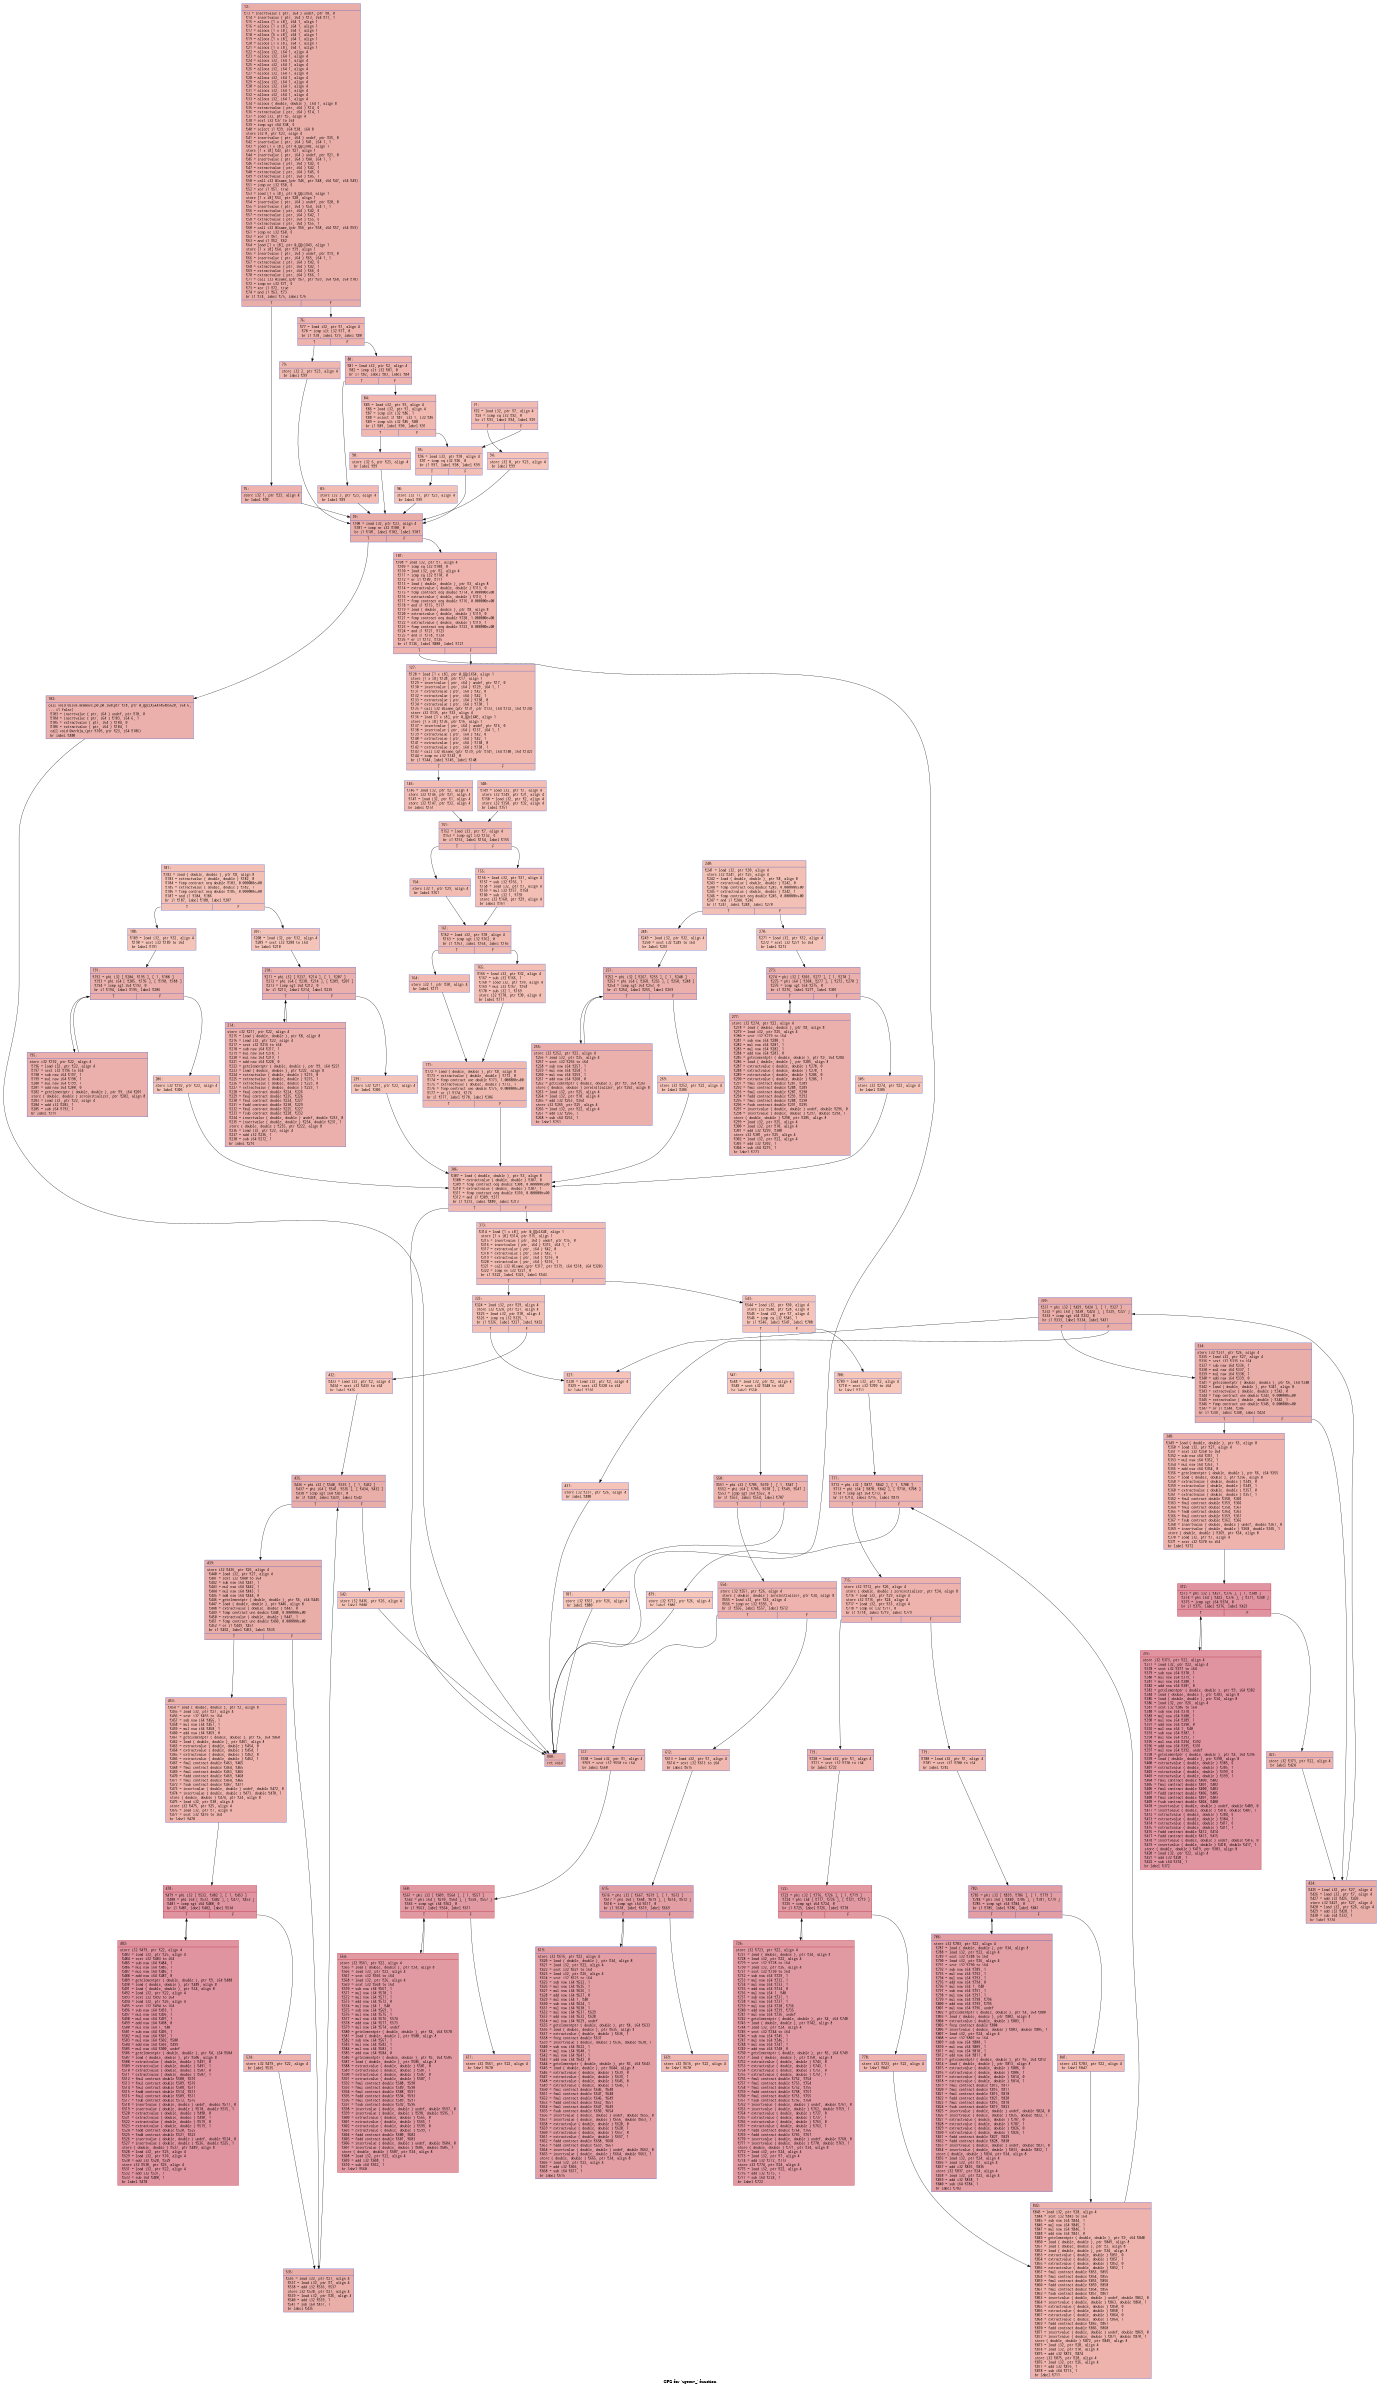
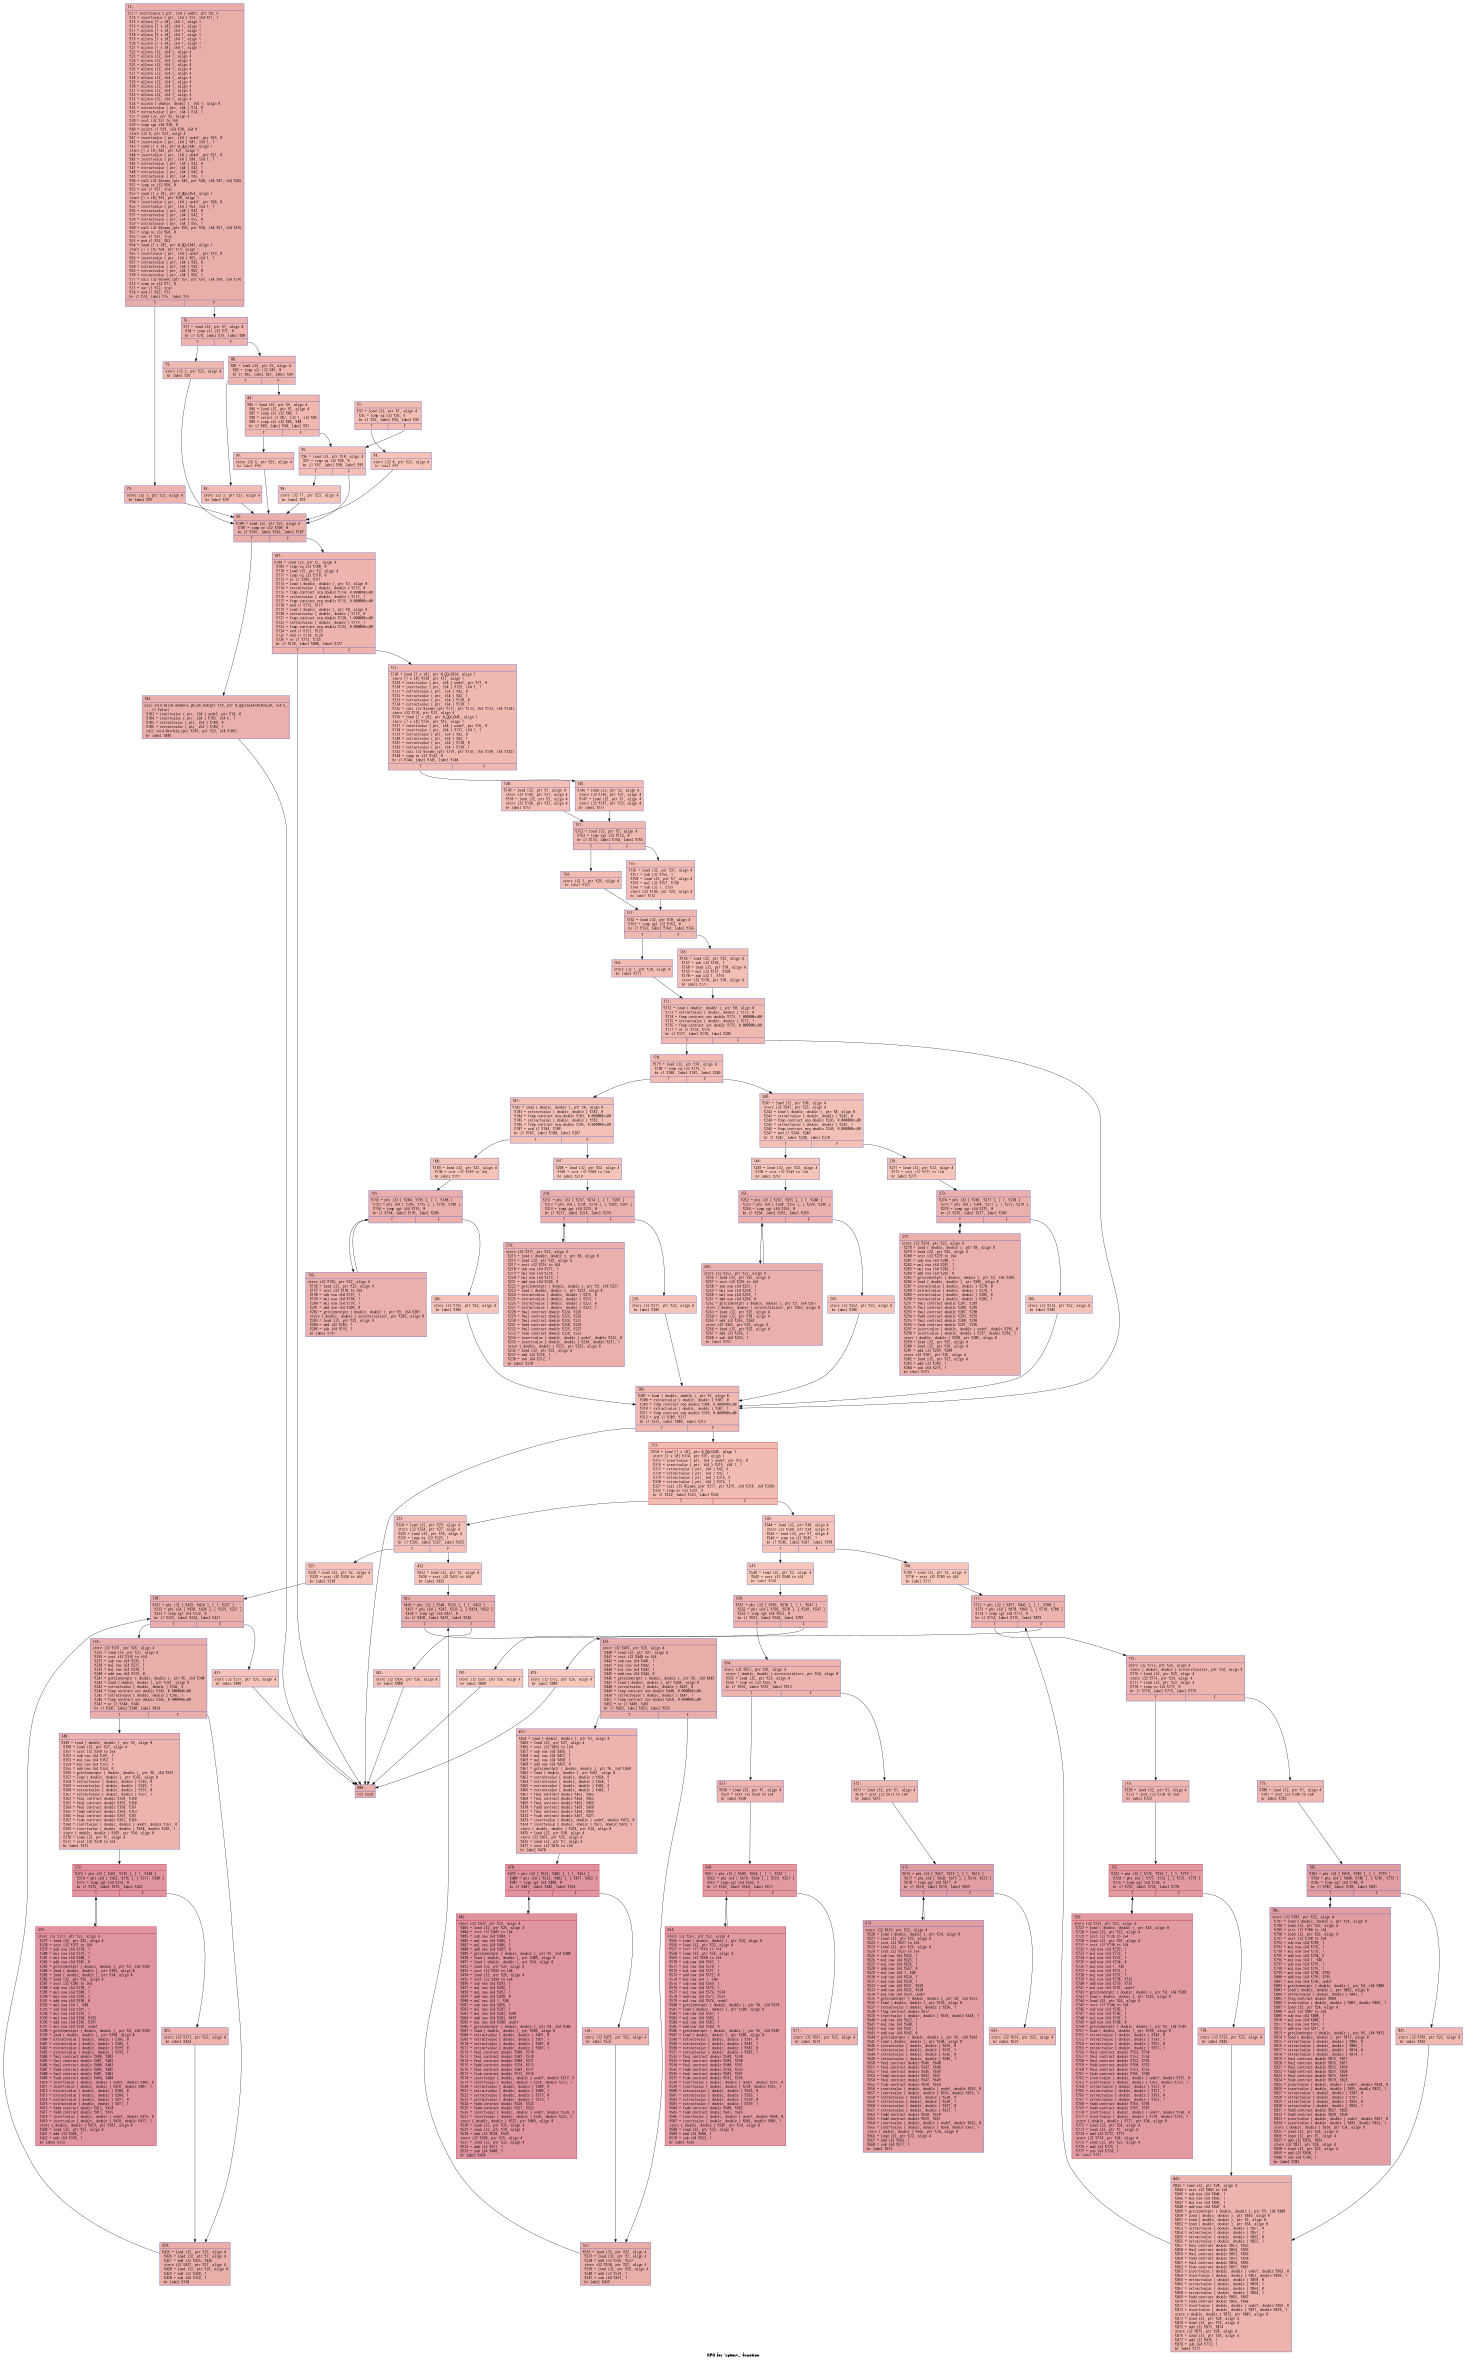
node "178:": added
node "313:": color #3d50c3ff -> #b70d28ff
edge "330:" -> "327:": reversed
